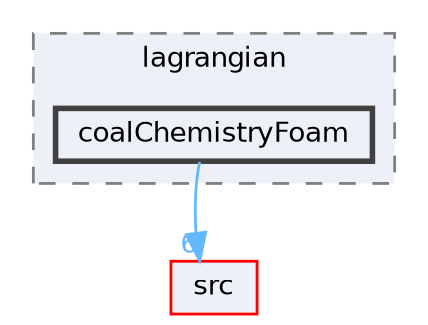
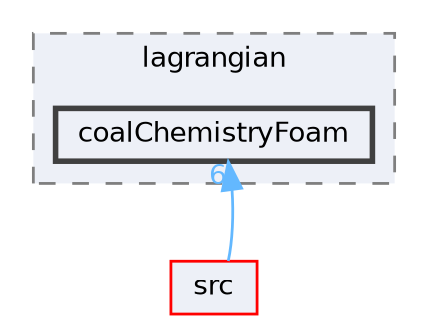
edge "coalChemistryFoam" -> "src": reversed
